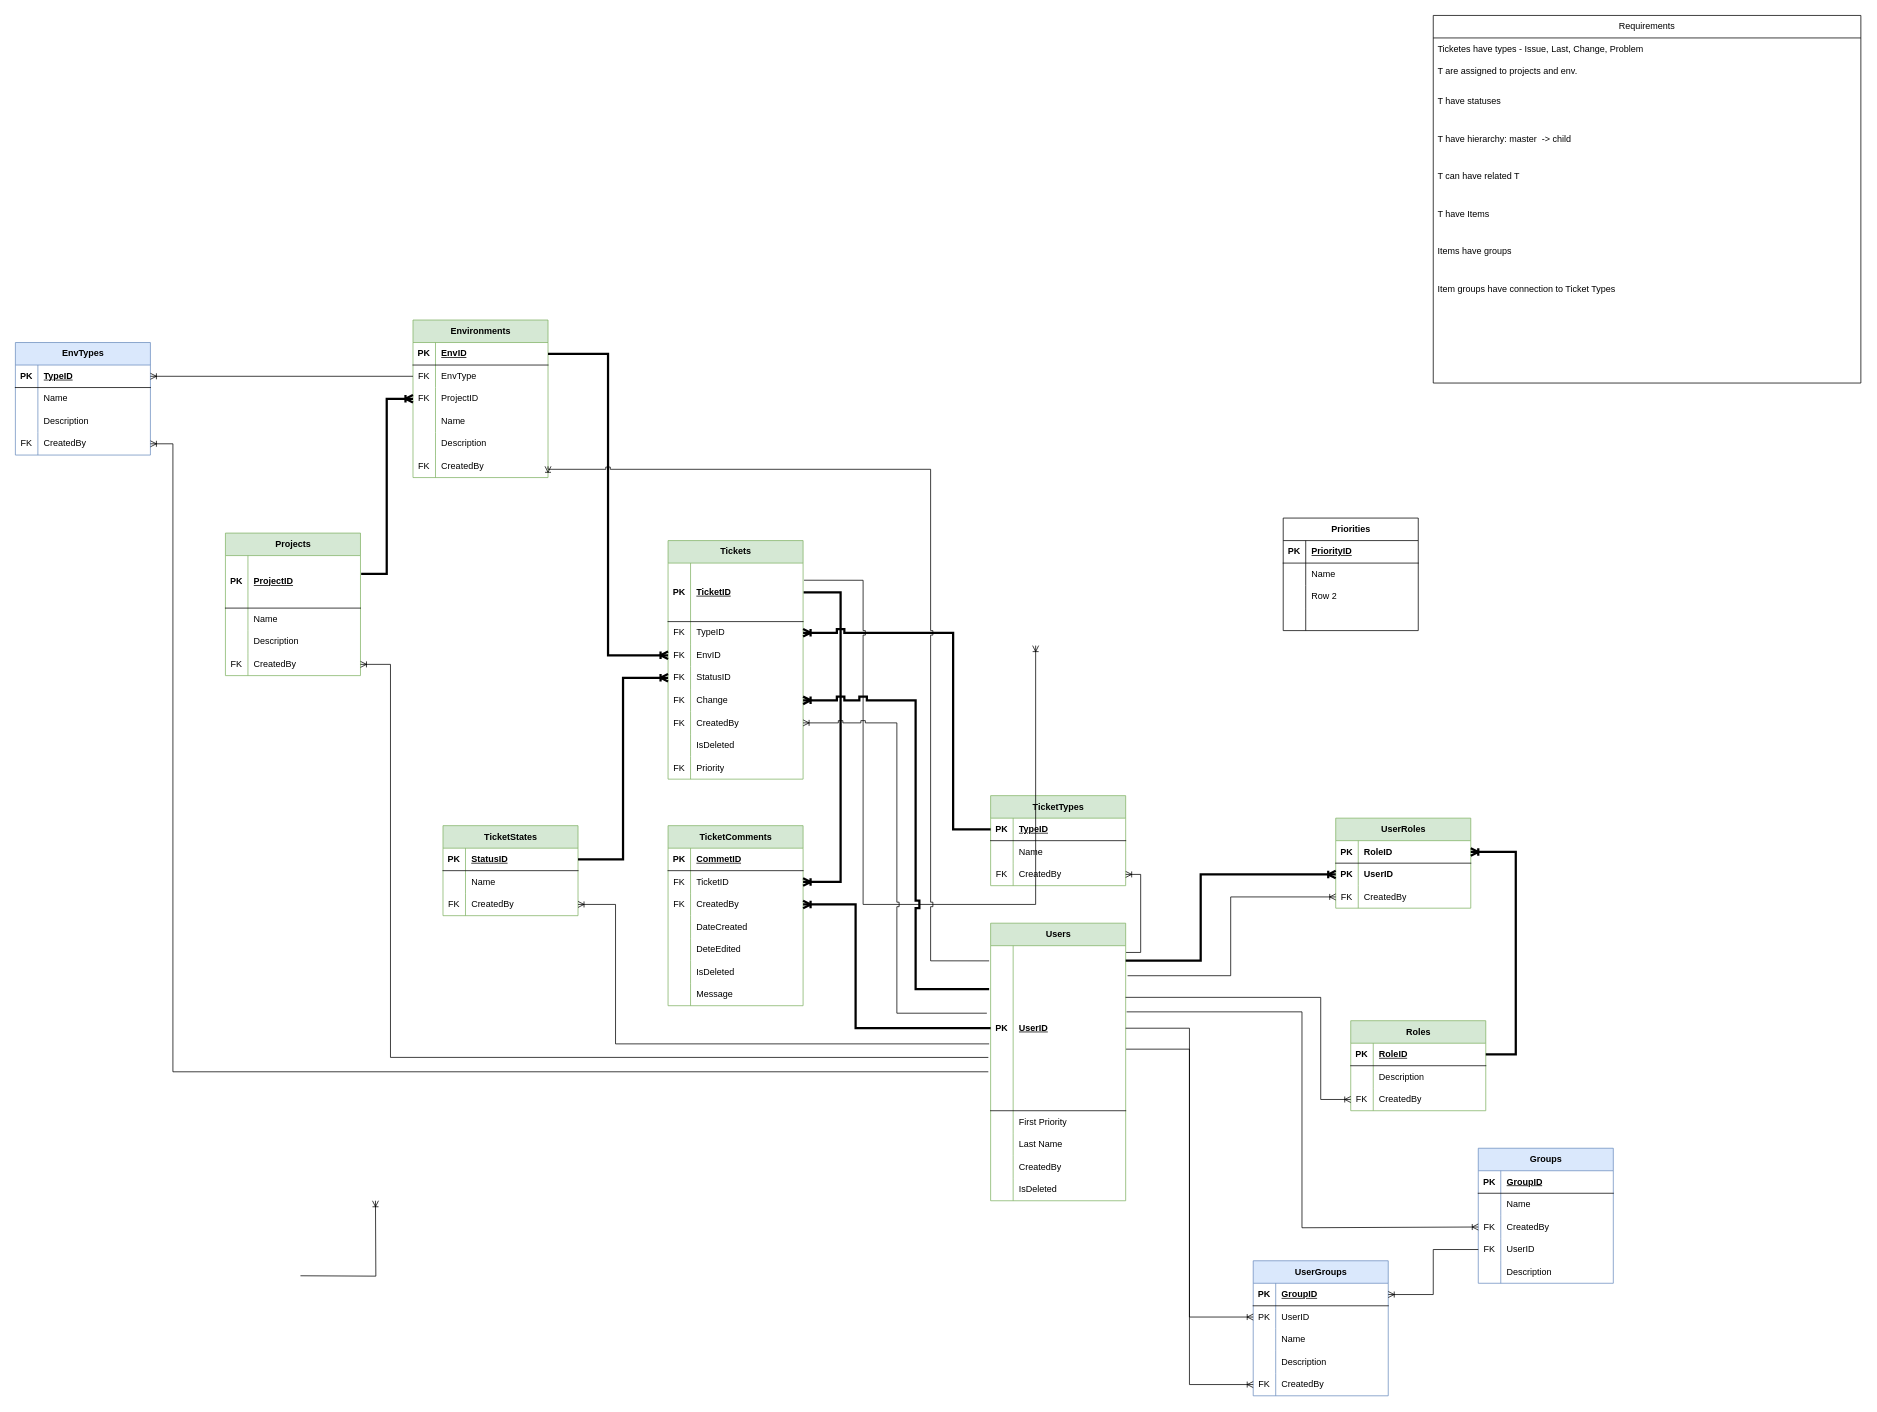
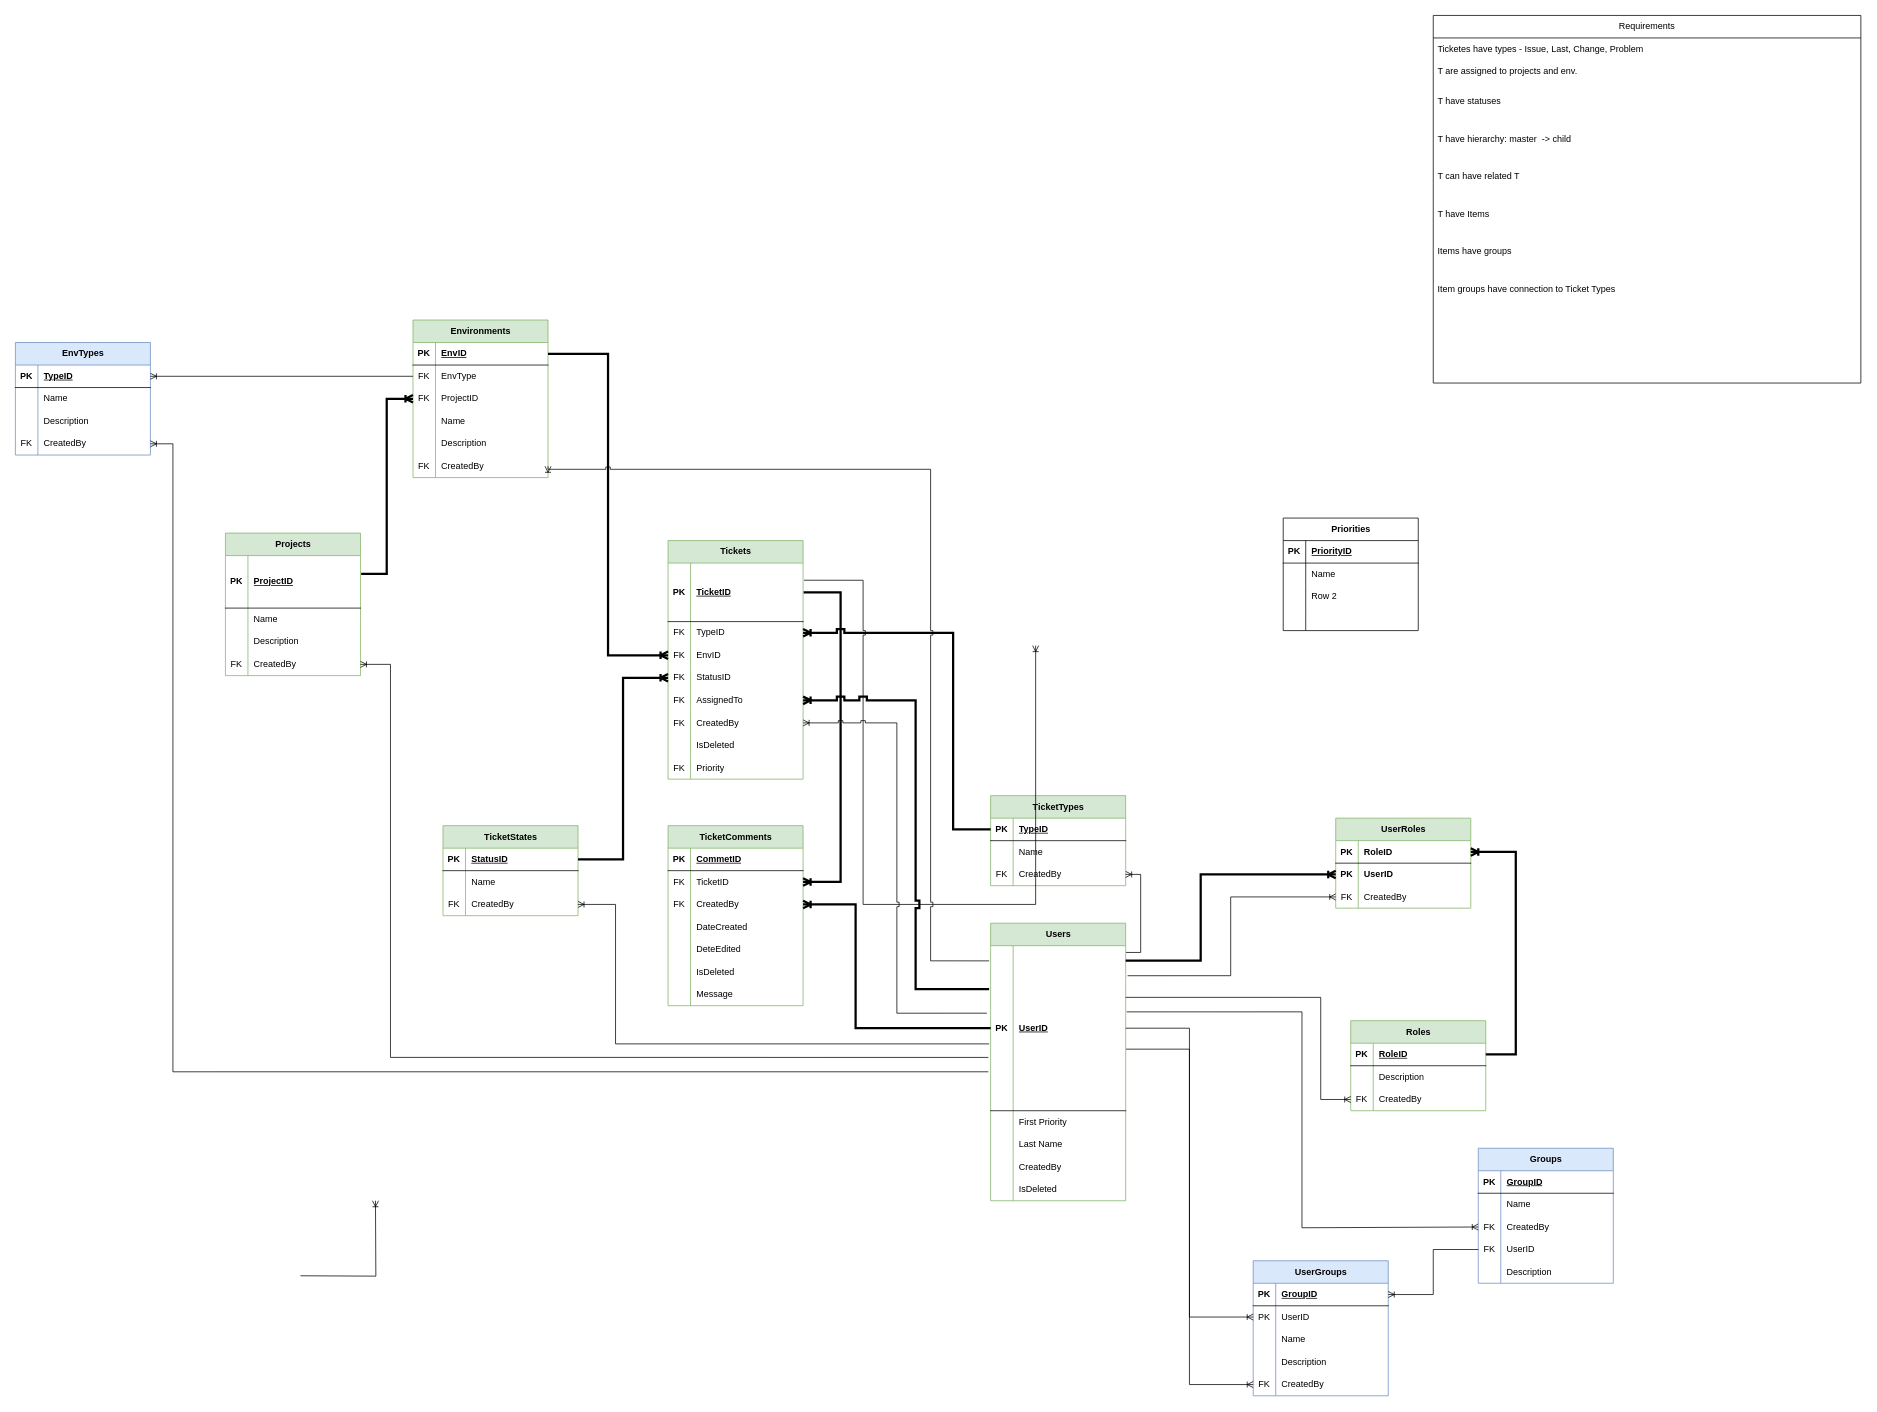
node "Change": label "Change" -> "AssignedTo"
